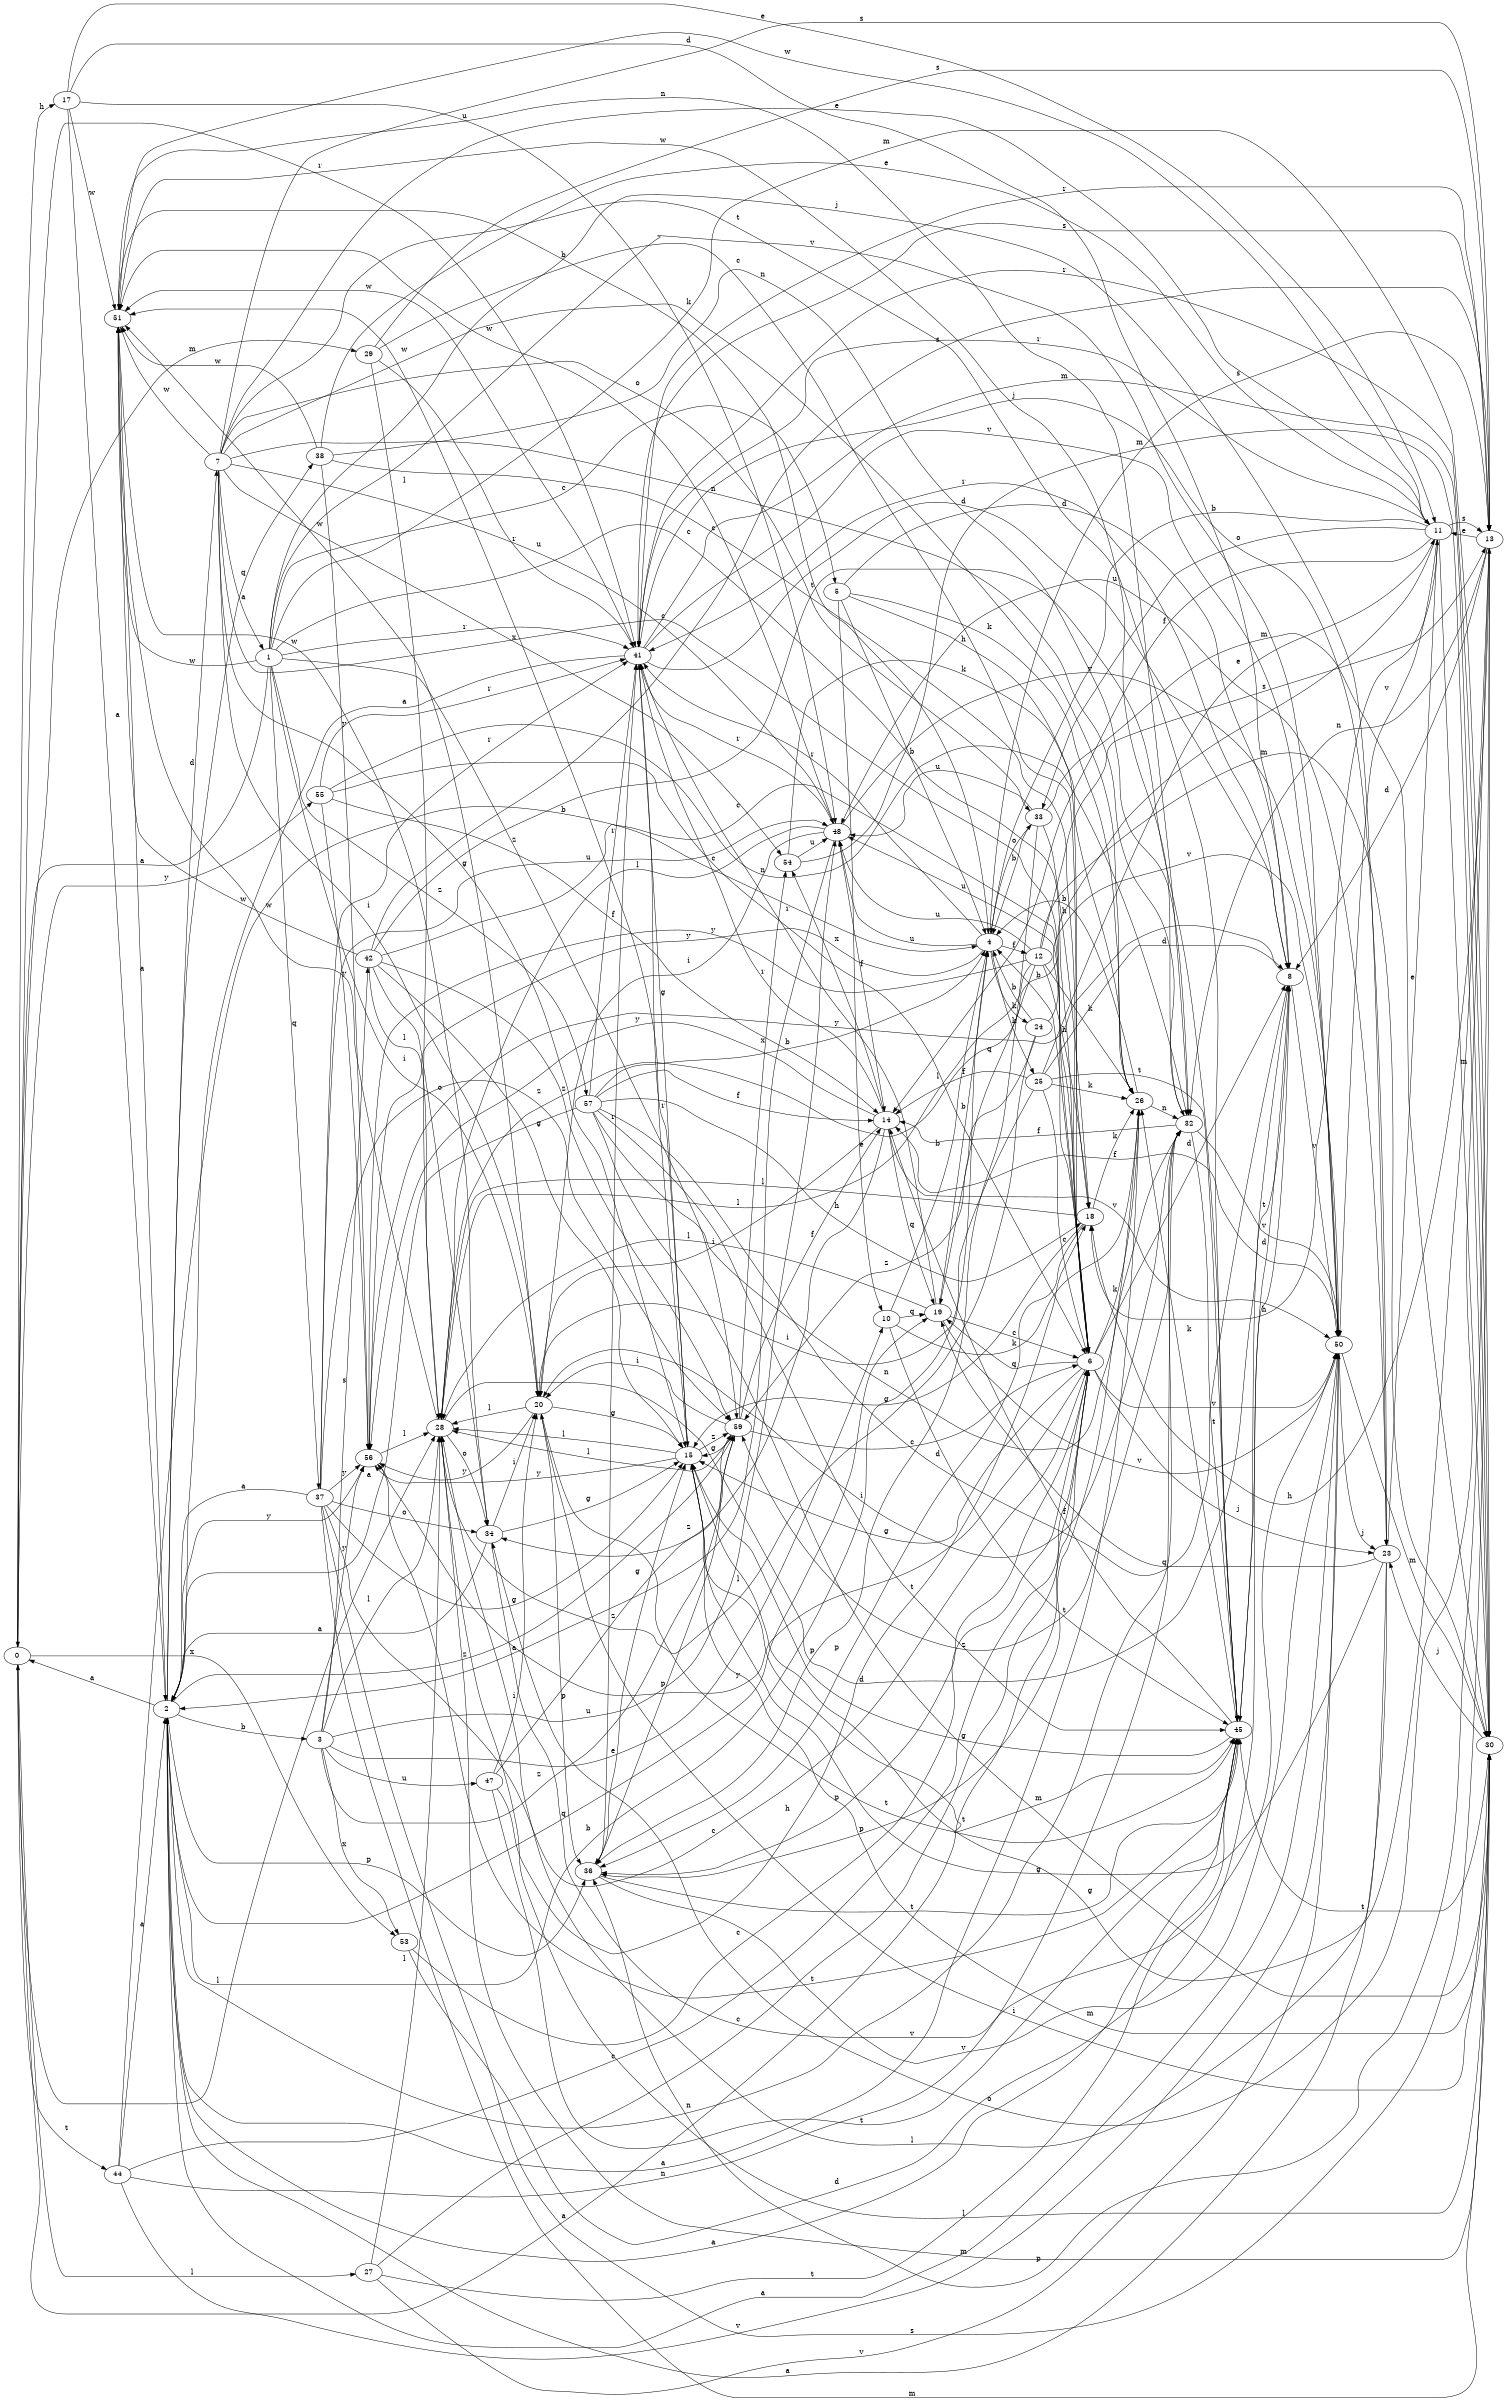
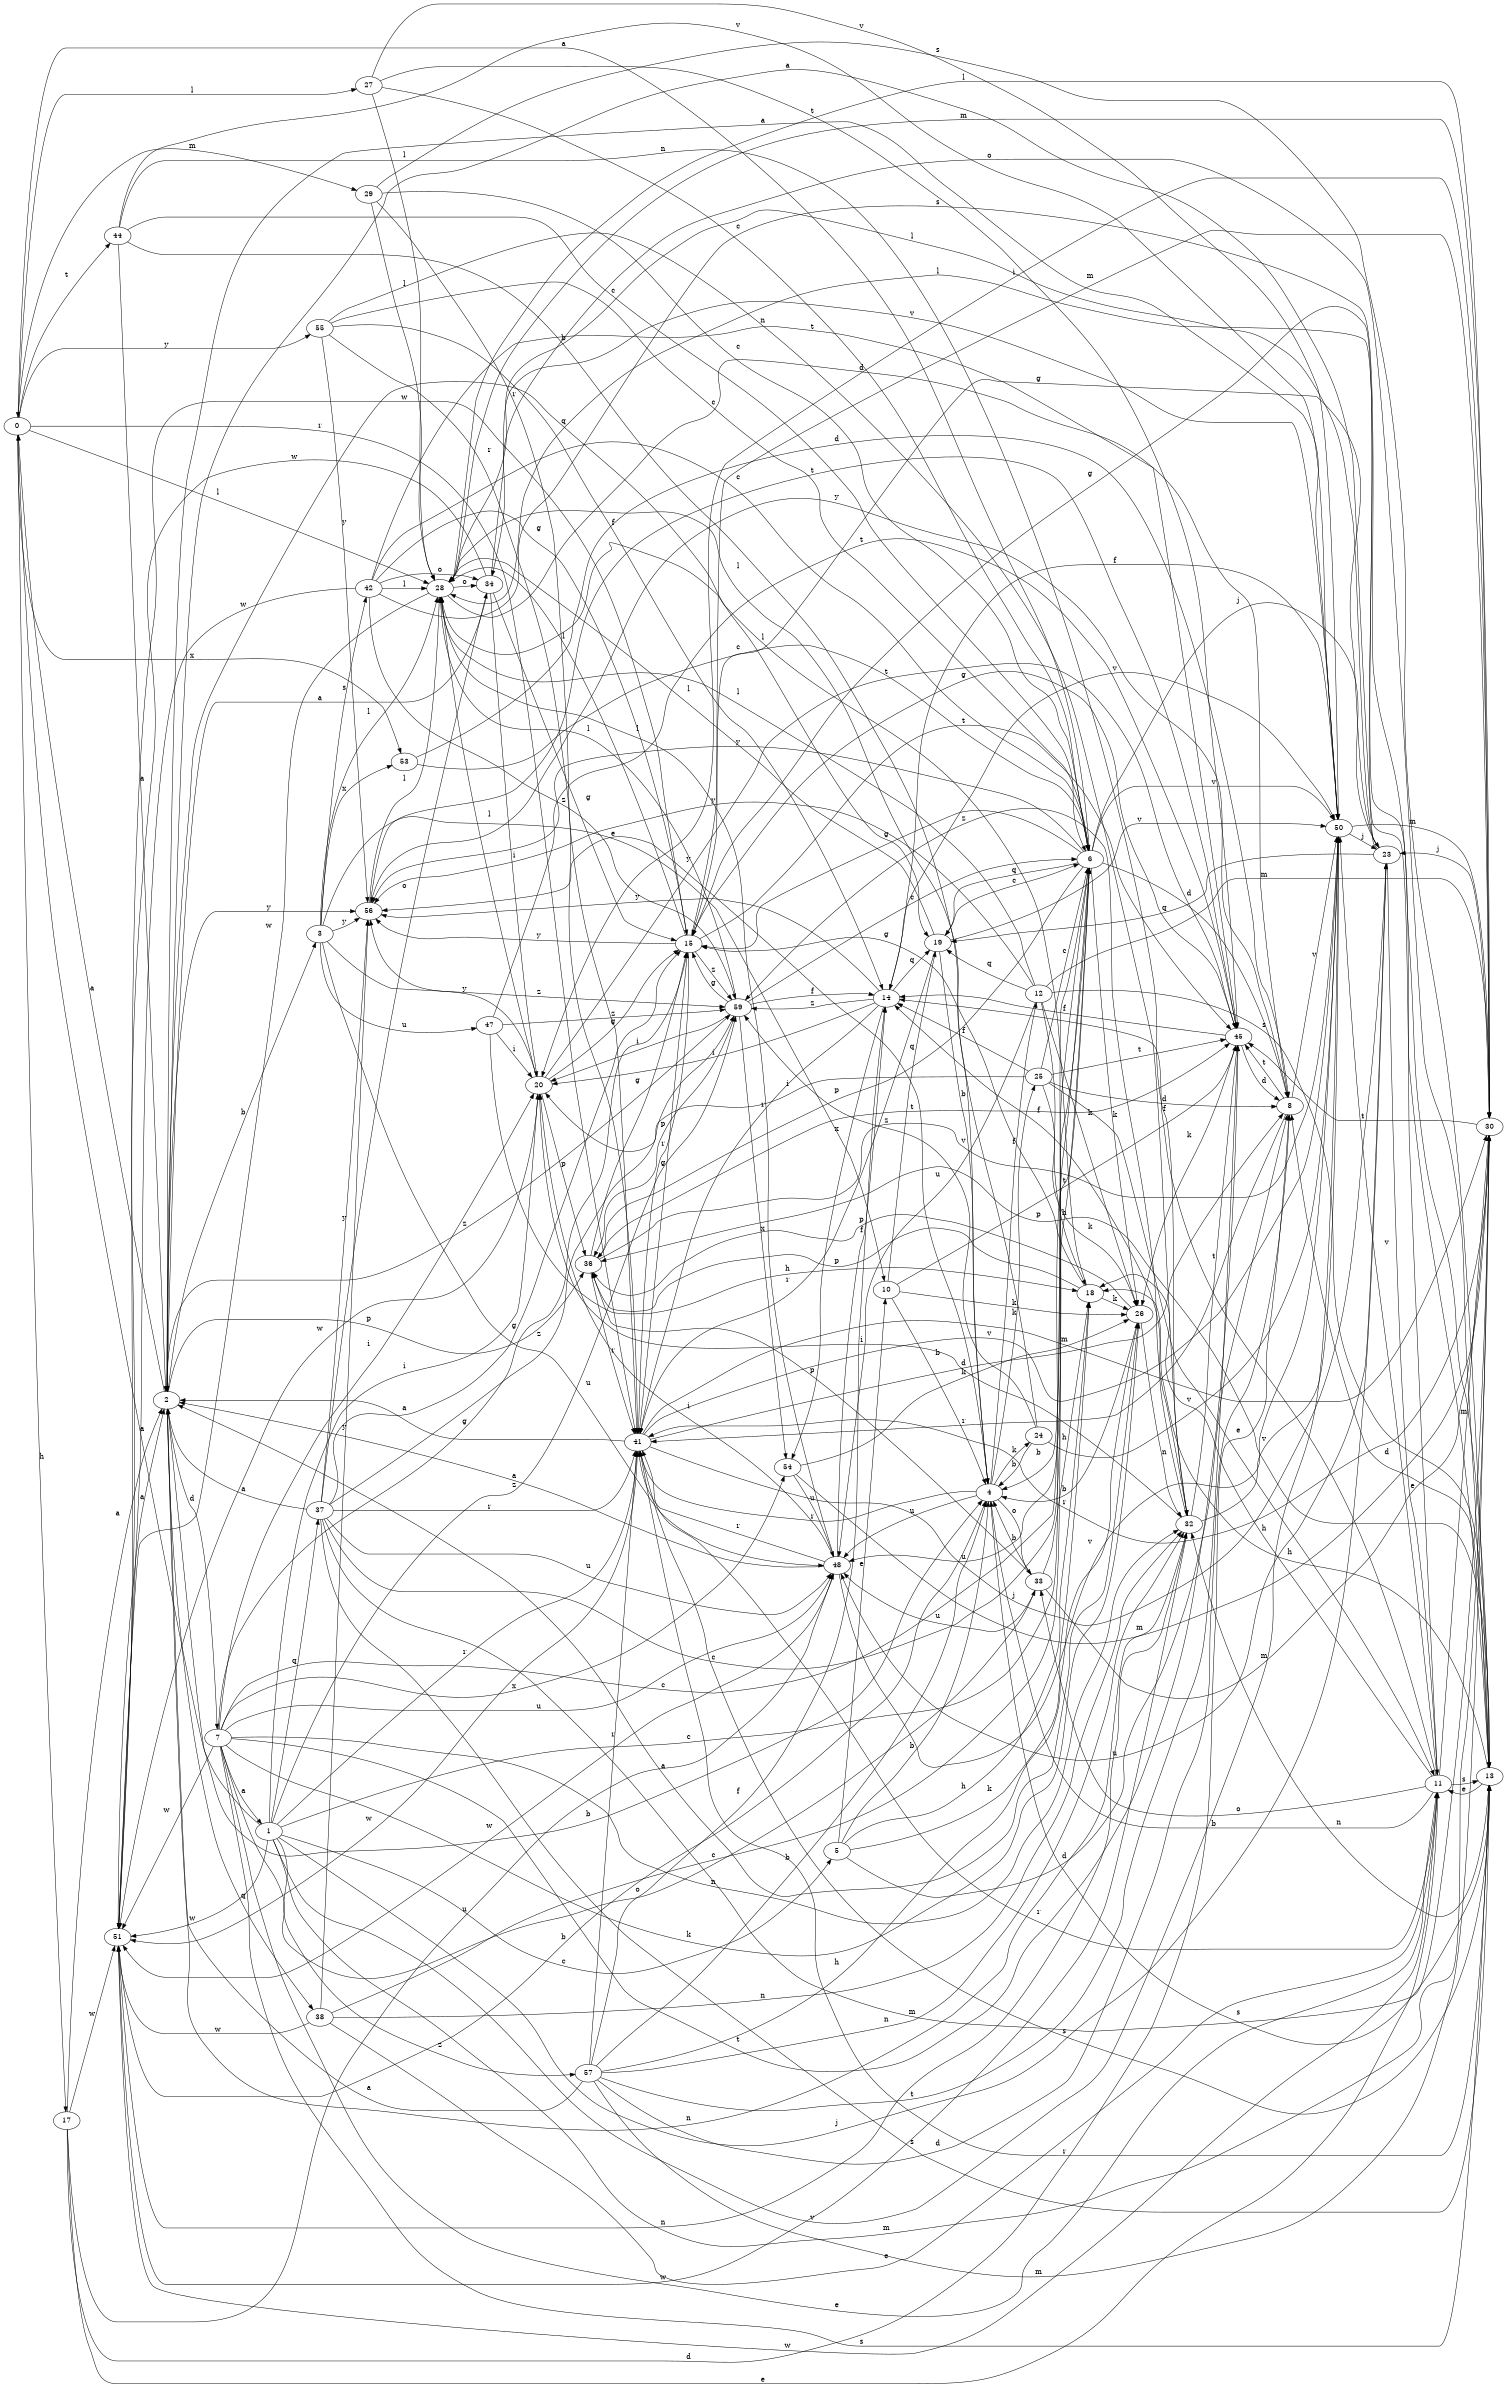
edge "14" -> "34": now "14" -> "59"
edge "45" -> "2": removed, label "a"
